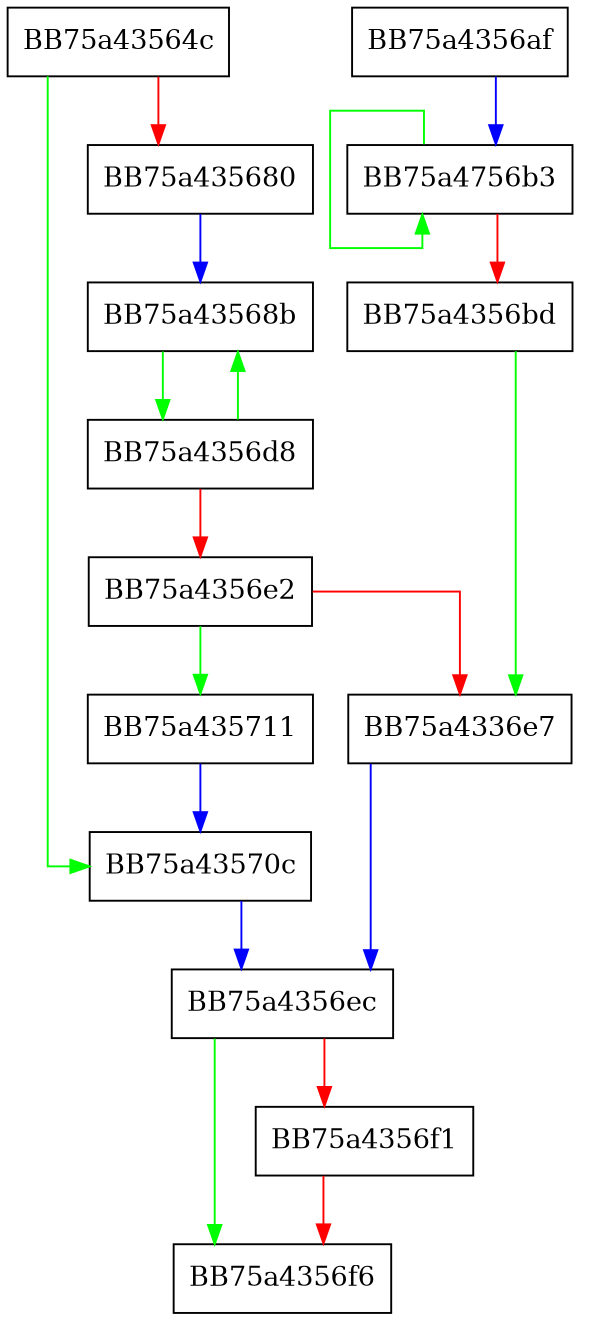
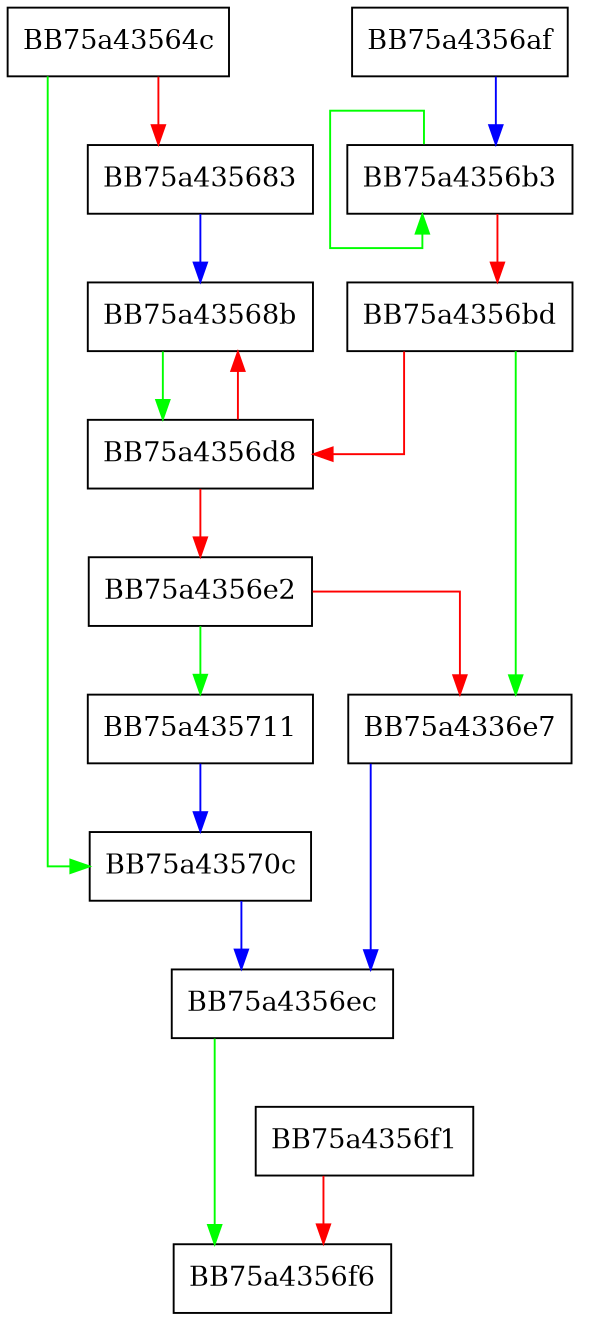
node "BB75a435680": label "BB75a435680" -> "BB75a435683"
node "BB75a4756b3": label "BB75a4756b3" -> "BB75a4356b3"
edge "BB75a4356d8" -> "BB75a43568b": color green -> red
edge "BB75a4356bd" -> "BB75a4356d8": added
edge "BB75a4356ec" -> "BB75a4356f1": removed
